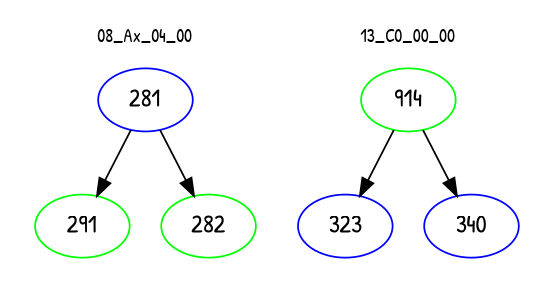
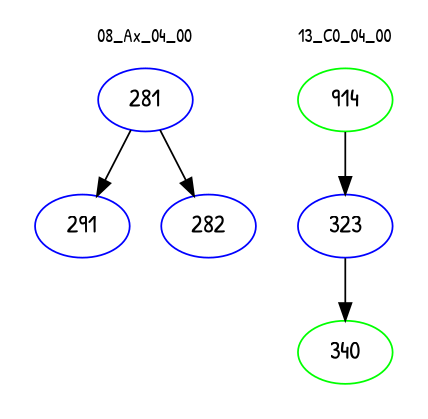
cluster "13_C0_00_00": label "13_C0_00_00" -> "13_C0_04_00"
edge "914" -> "340": now "323" -> "340"
node "291": color green -> blue
node "282": color green -> blue
node "340": color blue -> green
